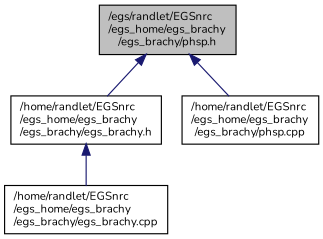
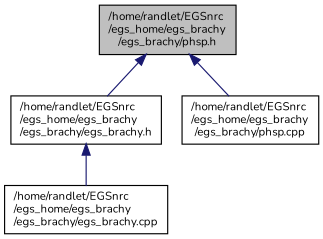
node "/egs/randlet/EGSnrc /egs_home/egs_brachy /egs_brachy/phsp.h": label "/egs/randlet/EGSnrc /egs_home/egs_brachy /egs_brachy/phsp.h" -> "/home/randlet/EGSnrc /egs_home/egs_brachy /egs_brachy/phsp.h"
